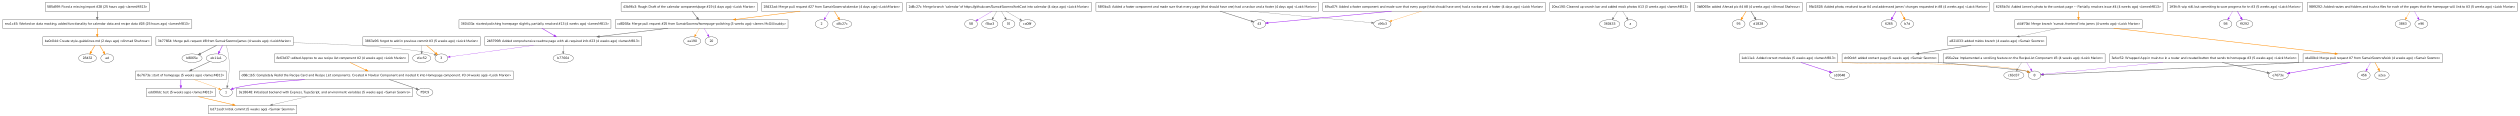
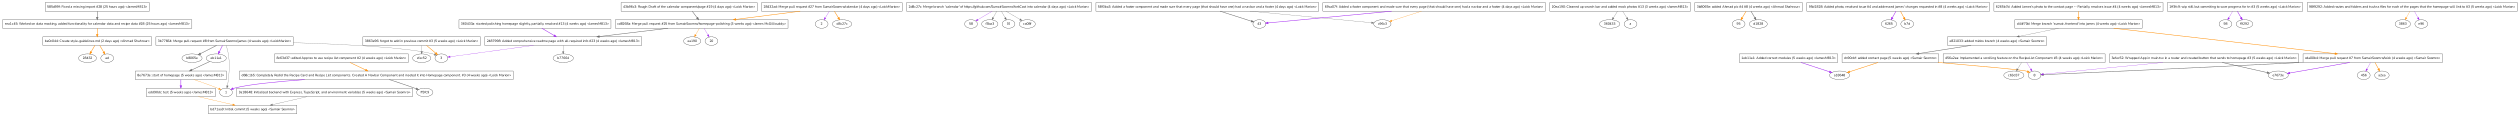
edge "1eb11a1: Added correct modules (5 weeks ago) <JamesM813>" -> "8": removed
edge "cb90cbf: added contact page (5 weeks ago) <Sumair Soomro>" -> "8": color gray40 -> darkorange
edge "cb90cbf: added contact page (5 weeks ago) <Sumair Soomro>" -> "a18648": added
edge "edd90dc: test (5 weeks ago) <JamesM813>" -> "bd71aa9: Initial commit (5 weeks ago) <Sumair Soomro>": style bold -> solid
